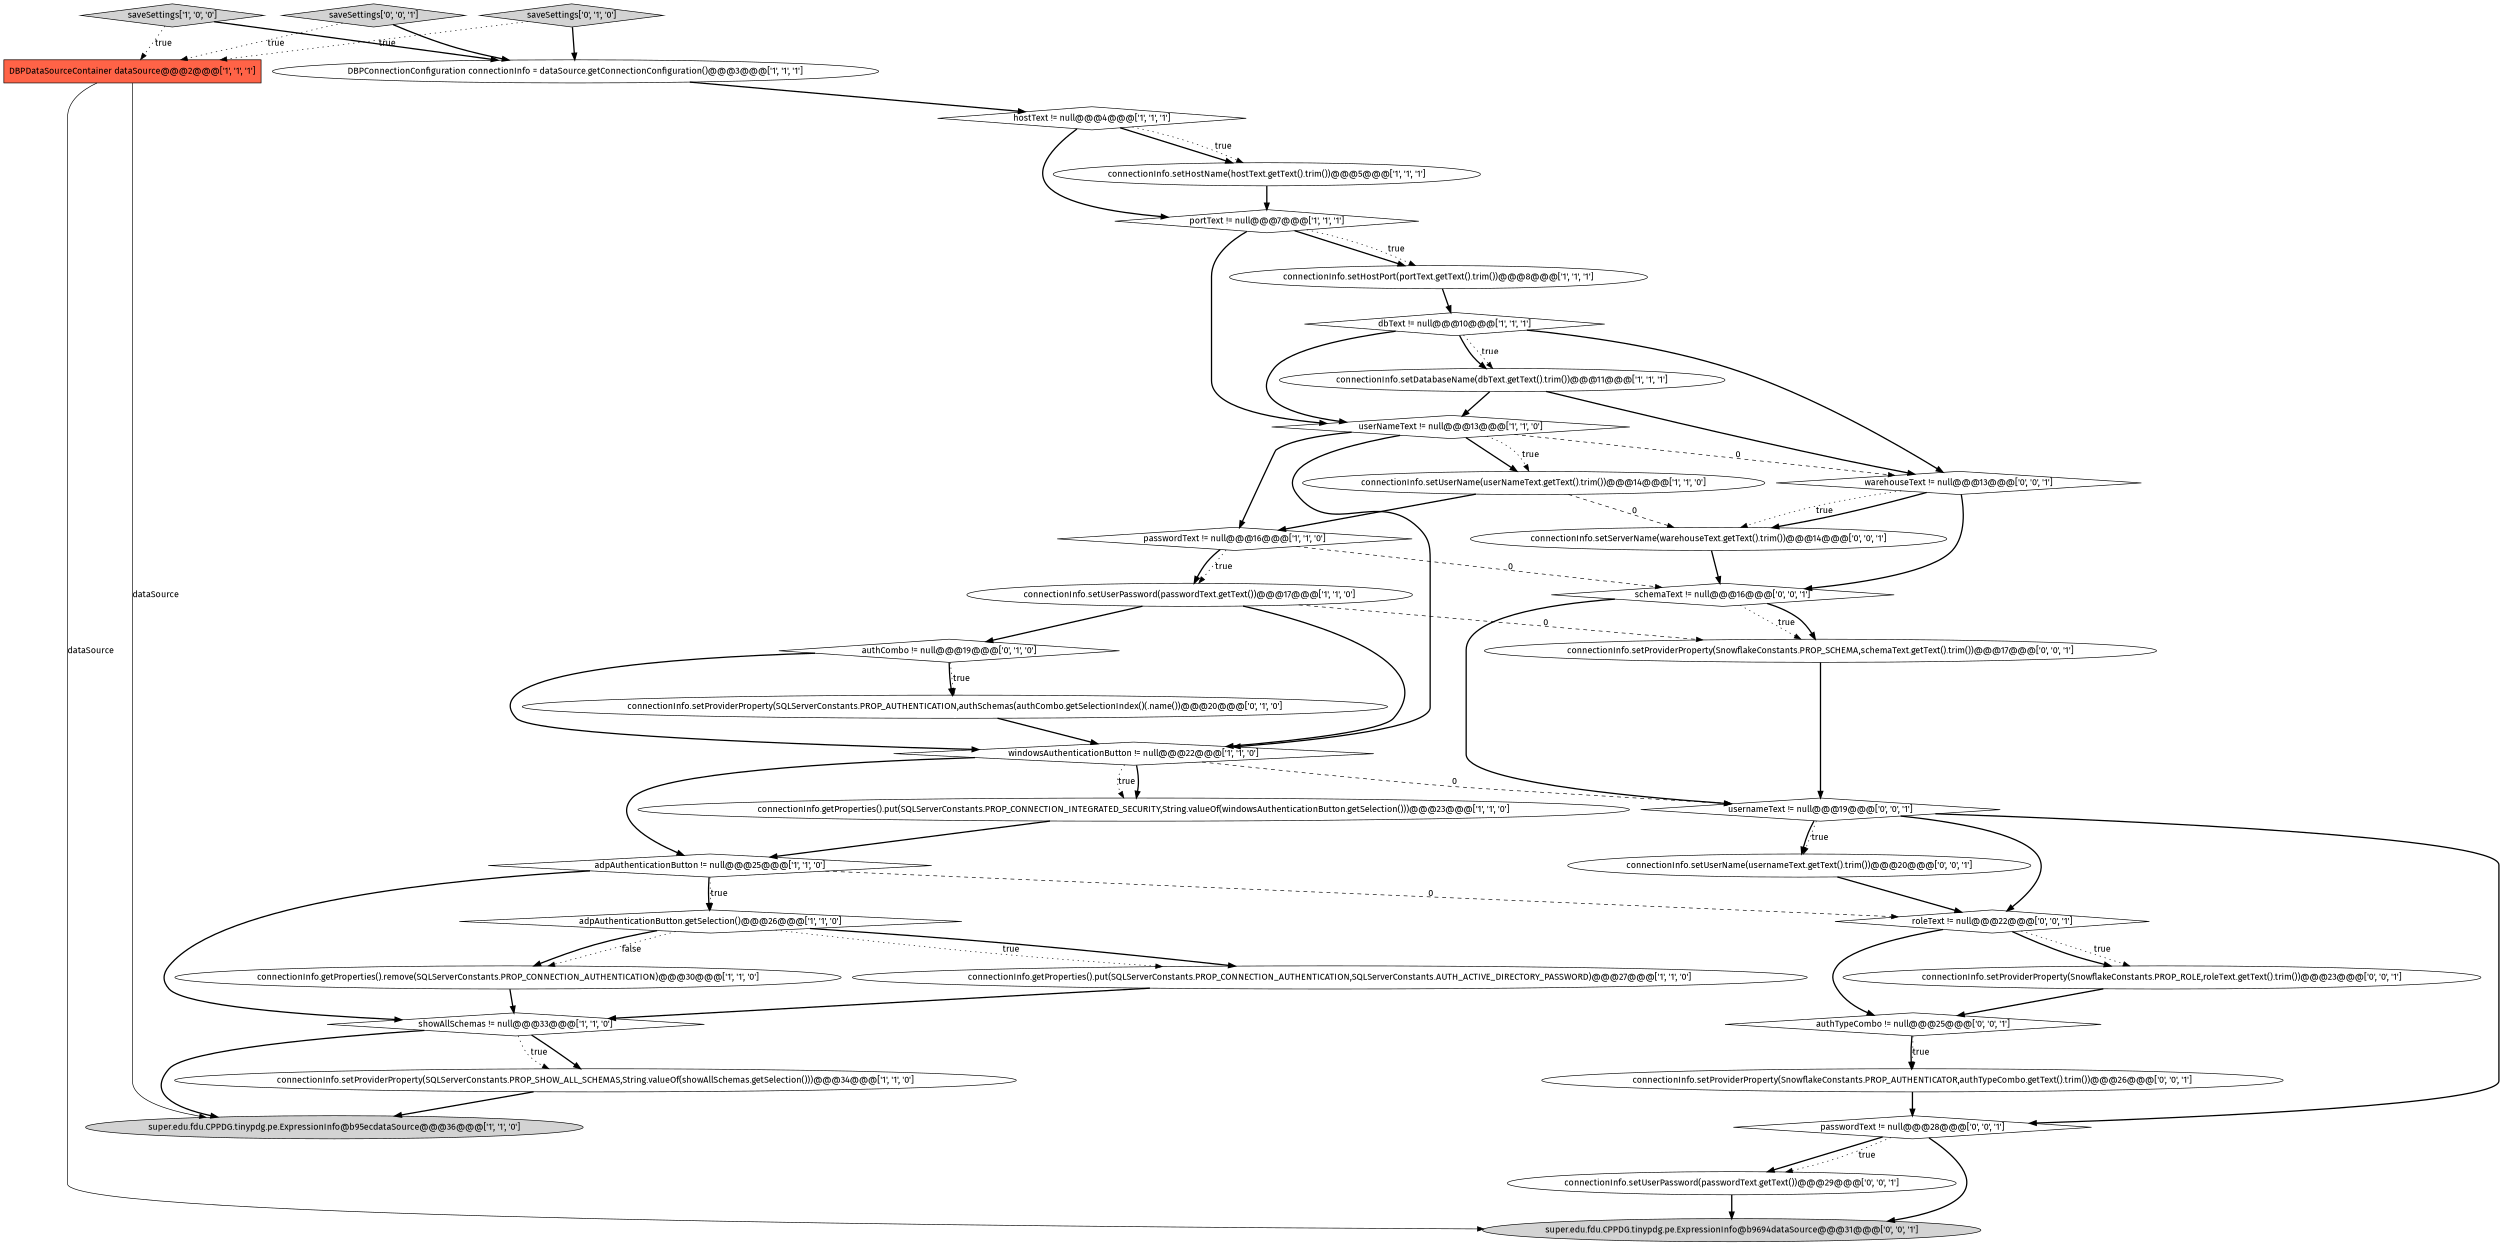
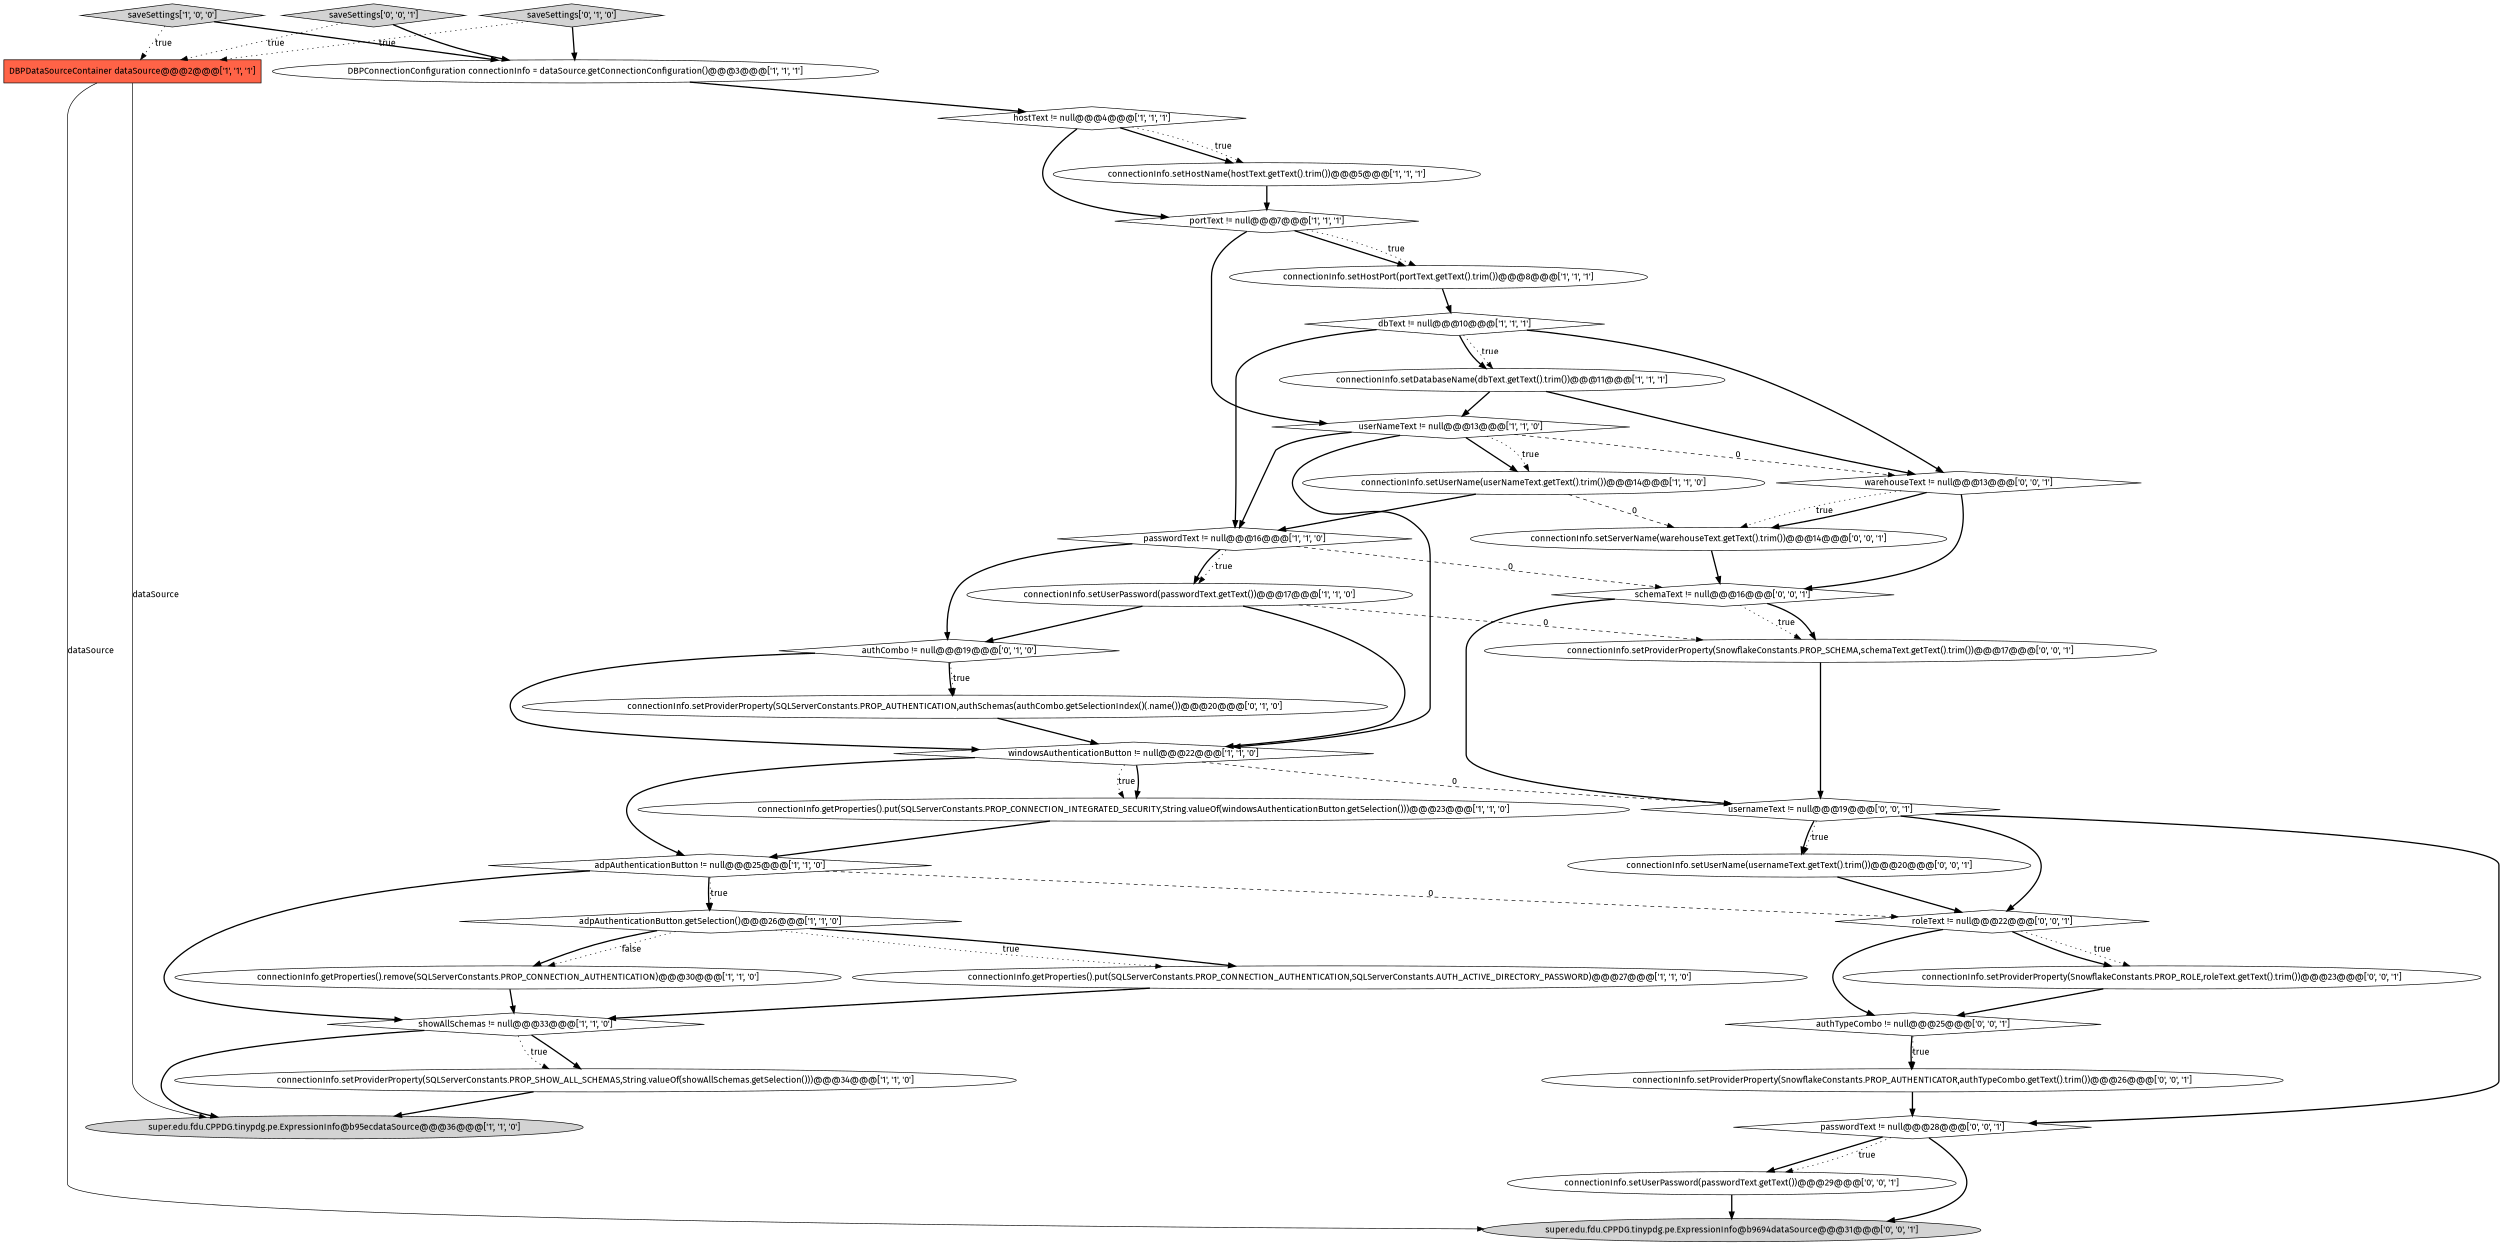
edge "dbText != null@@@10@@@['1', '1', '1']" -> "userNameText != null@@@13@@@['1', '1', '0']": now "dbText != null@@@10@@@['1', '1', '1']" -> "passwordText != null@@@16@@@['1', '1', '0']"
edge "passwordText != null@@@16@@@['1', '1', '0']" -> "authCombo != null@@@19@@@['0', '1', '0']": added
